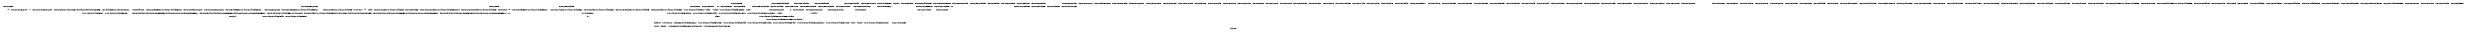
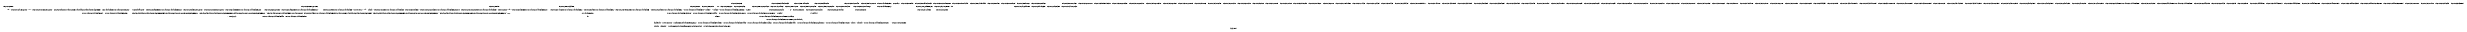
node "_ZN9LAMMPS_NS3Fix14min_post_forceEi": added
